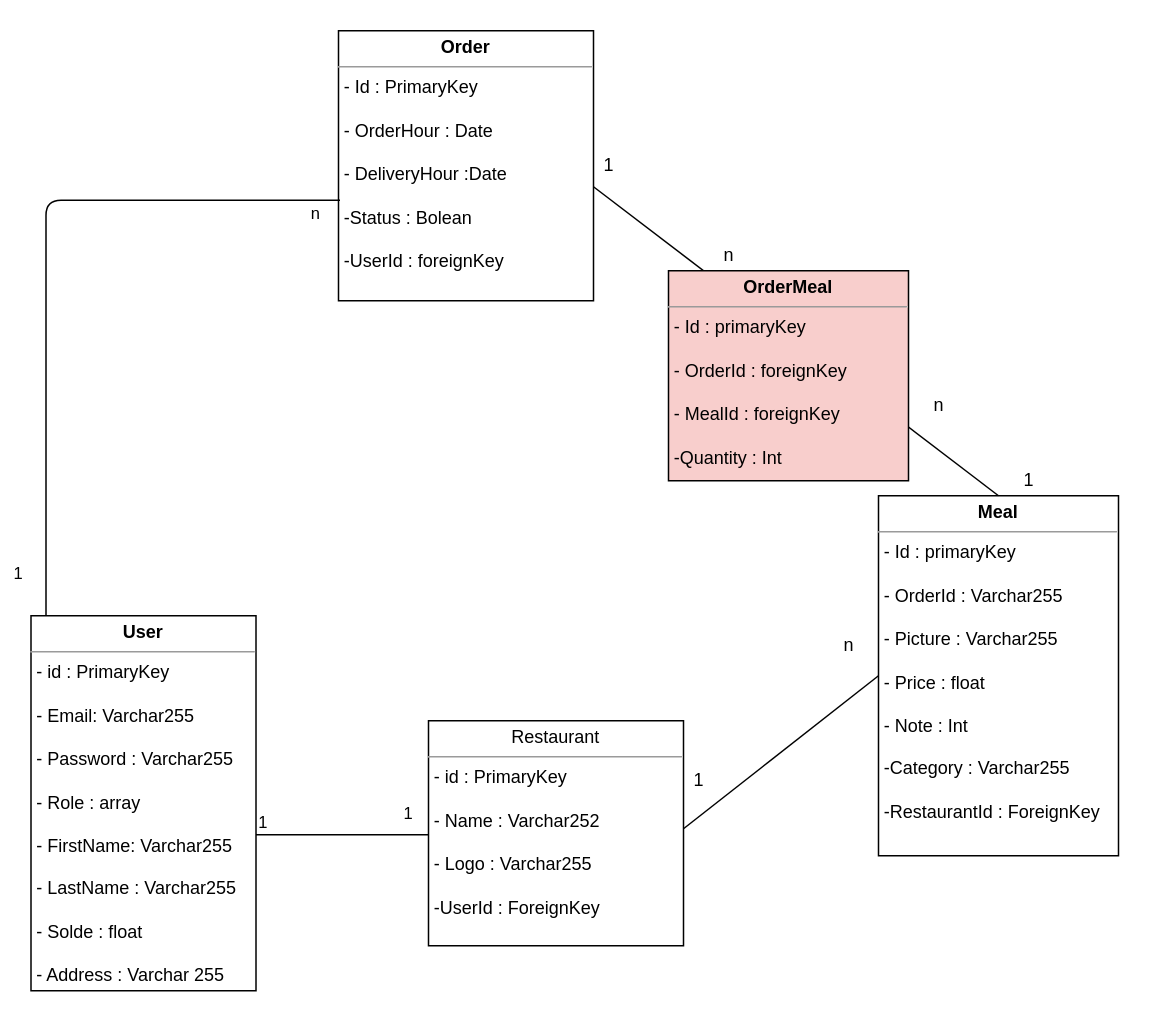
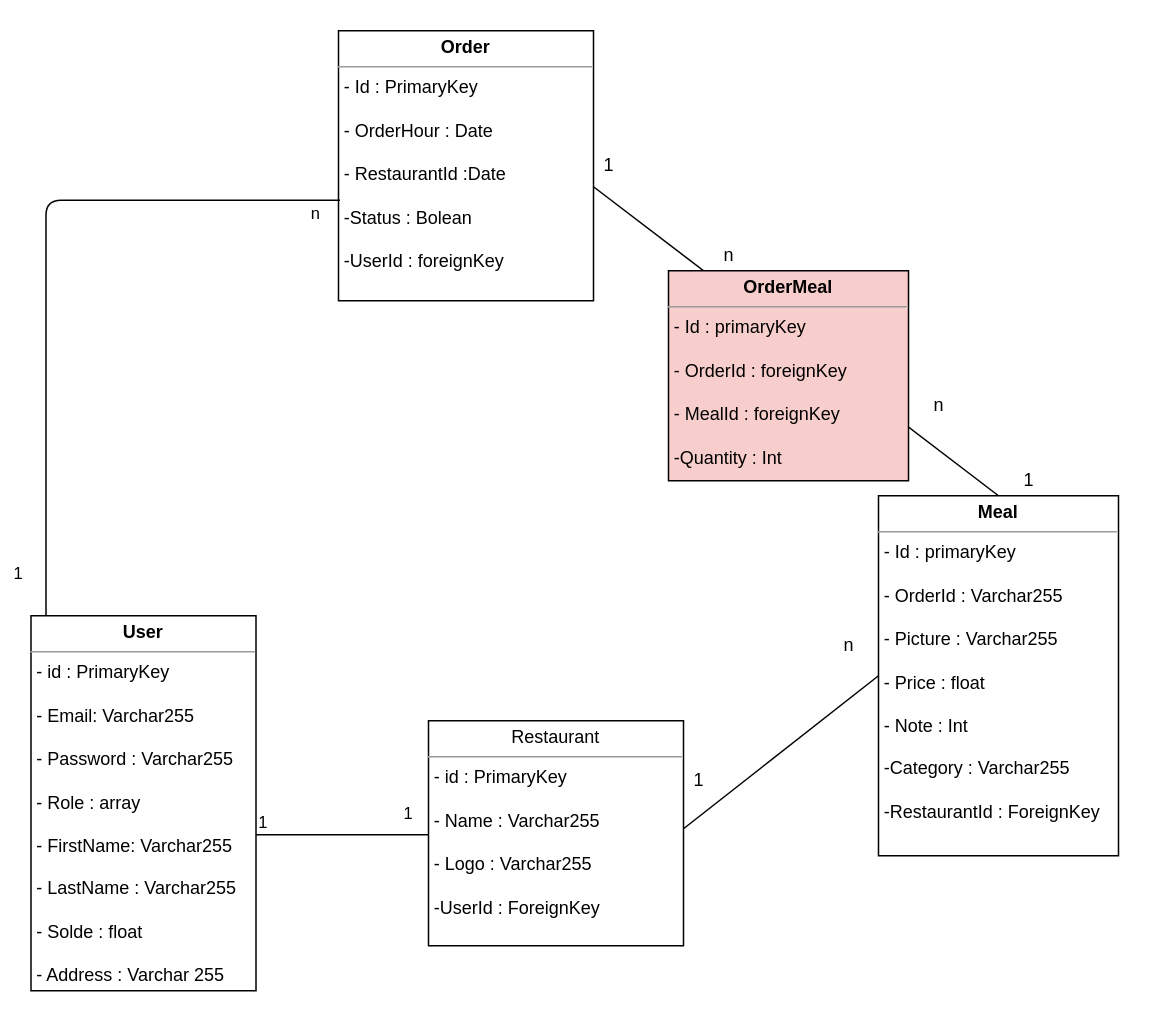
node "Order - Id : PrimaryKey - OrderHour : Date - DeliveryHour :Date -Status : Bolean -UserId : foreignKey": label "Order - Id : PrimaryKey - OrderHour : Date - DeliveryHour :Date -Status : Bolean -UserId : foreignKey" -> "Order - Id : PrimaryKey - OrderHour : Date - RestaurantId :Date -Status : Bolean -UserId : foreignKey"
node "Restaurant - id : PrimaryKey - Name : Varchar252 - Logo : Varchar255 -UserId : ForeignKey": label "Restaurant - id : PrimaryKey - Name : Varchar252 - Logo : Varchar255 -UserId : ForeignKey" -> "Restaurant - id : PrimaryKey - Name : Varchar255 - Logo : Varchar255 -UserId : ForeignKey"
